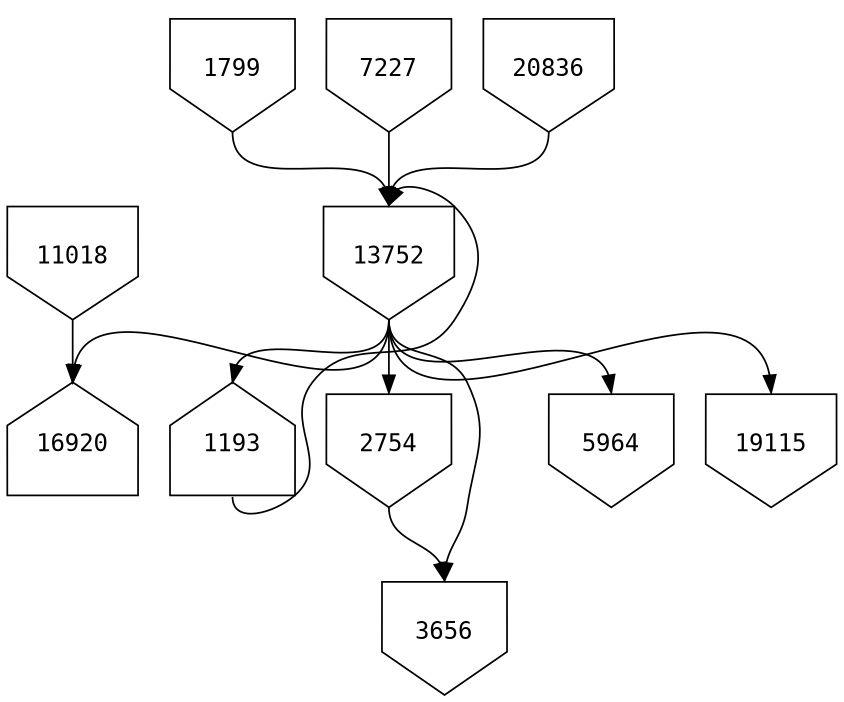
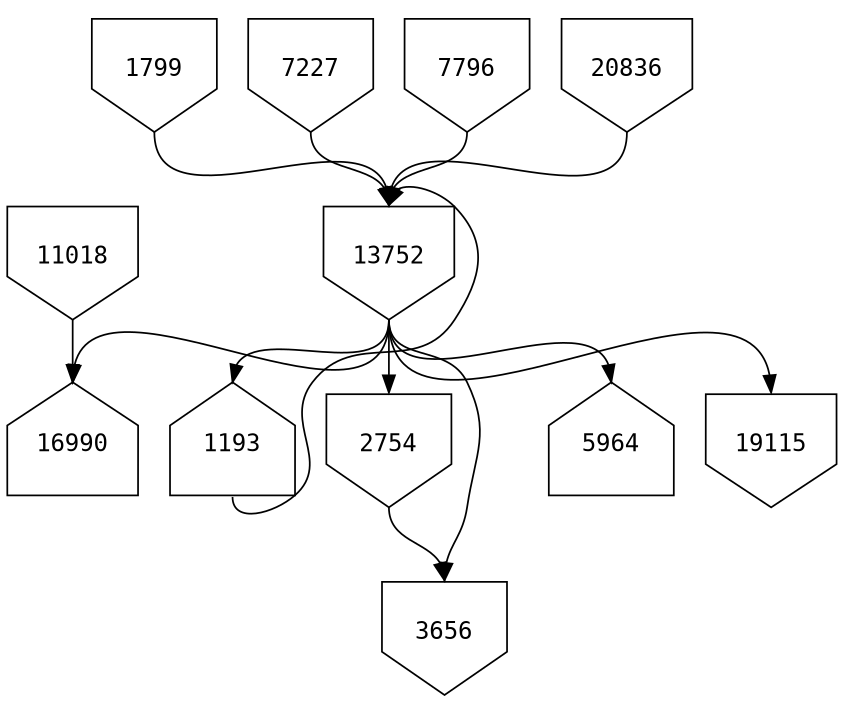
node "7796": added
node "16920": label "16920" -> "16990"
node "5964": shape invhouse -> house
